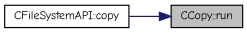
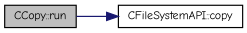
edge "CFileSystemAPI::copy" -> "CCopy::run": reversed
